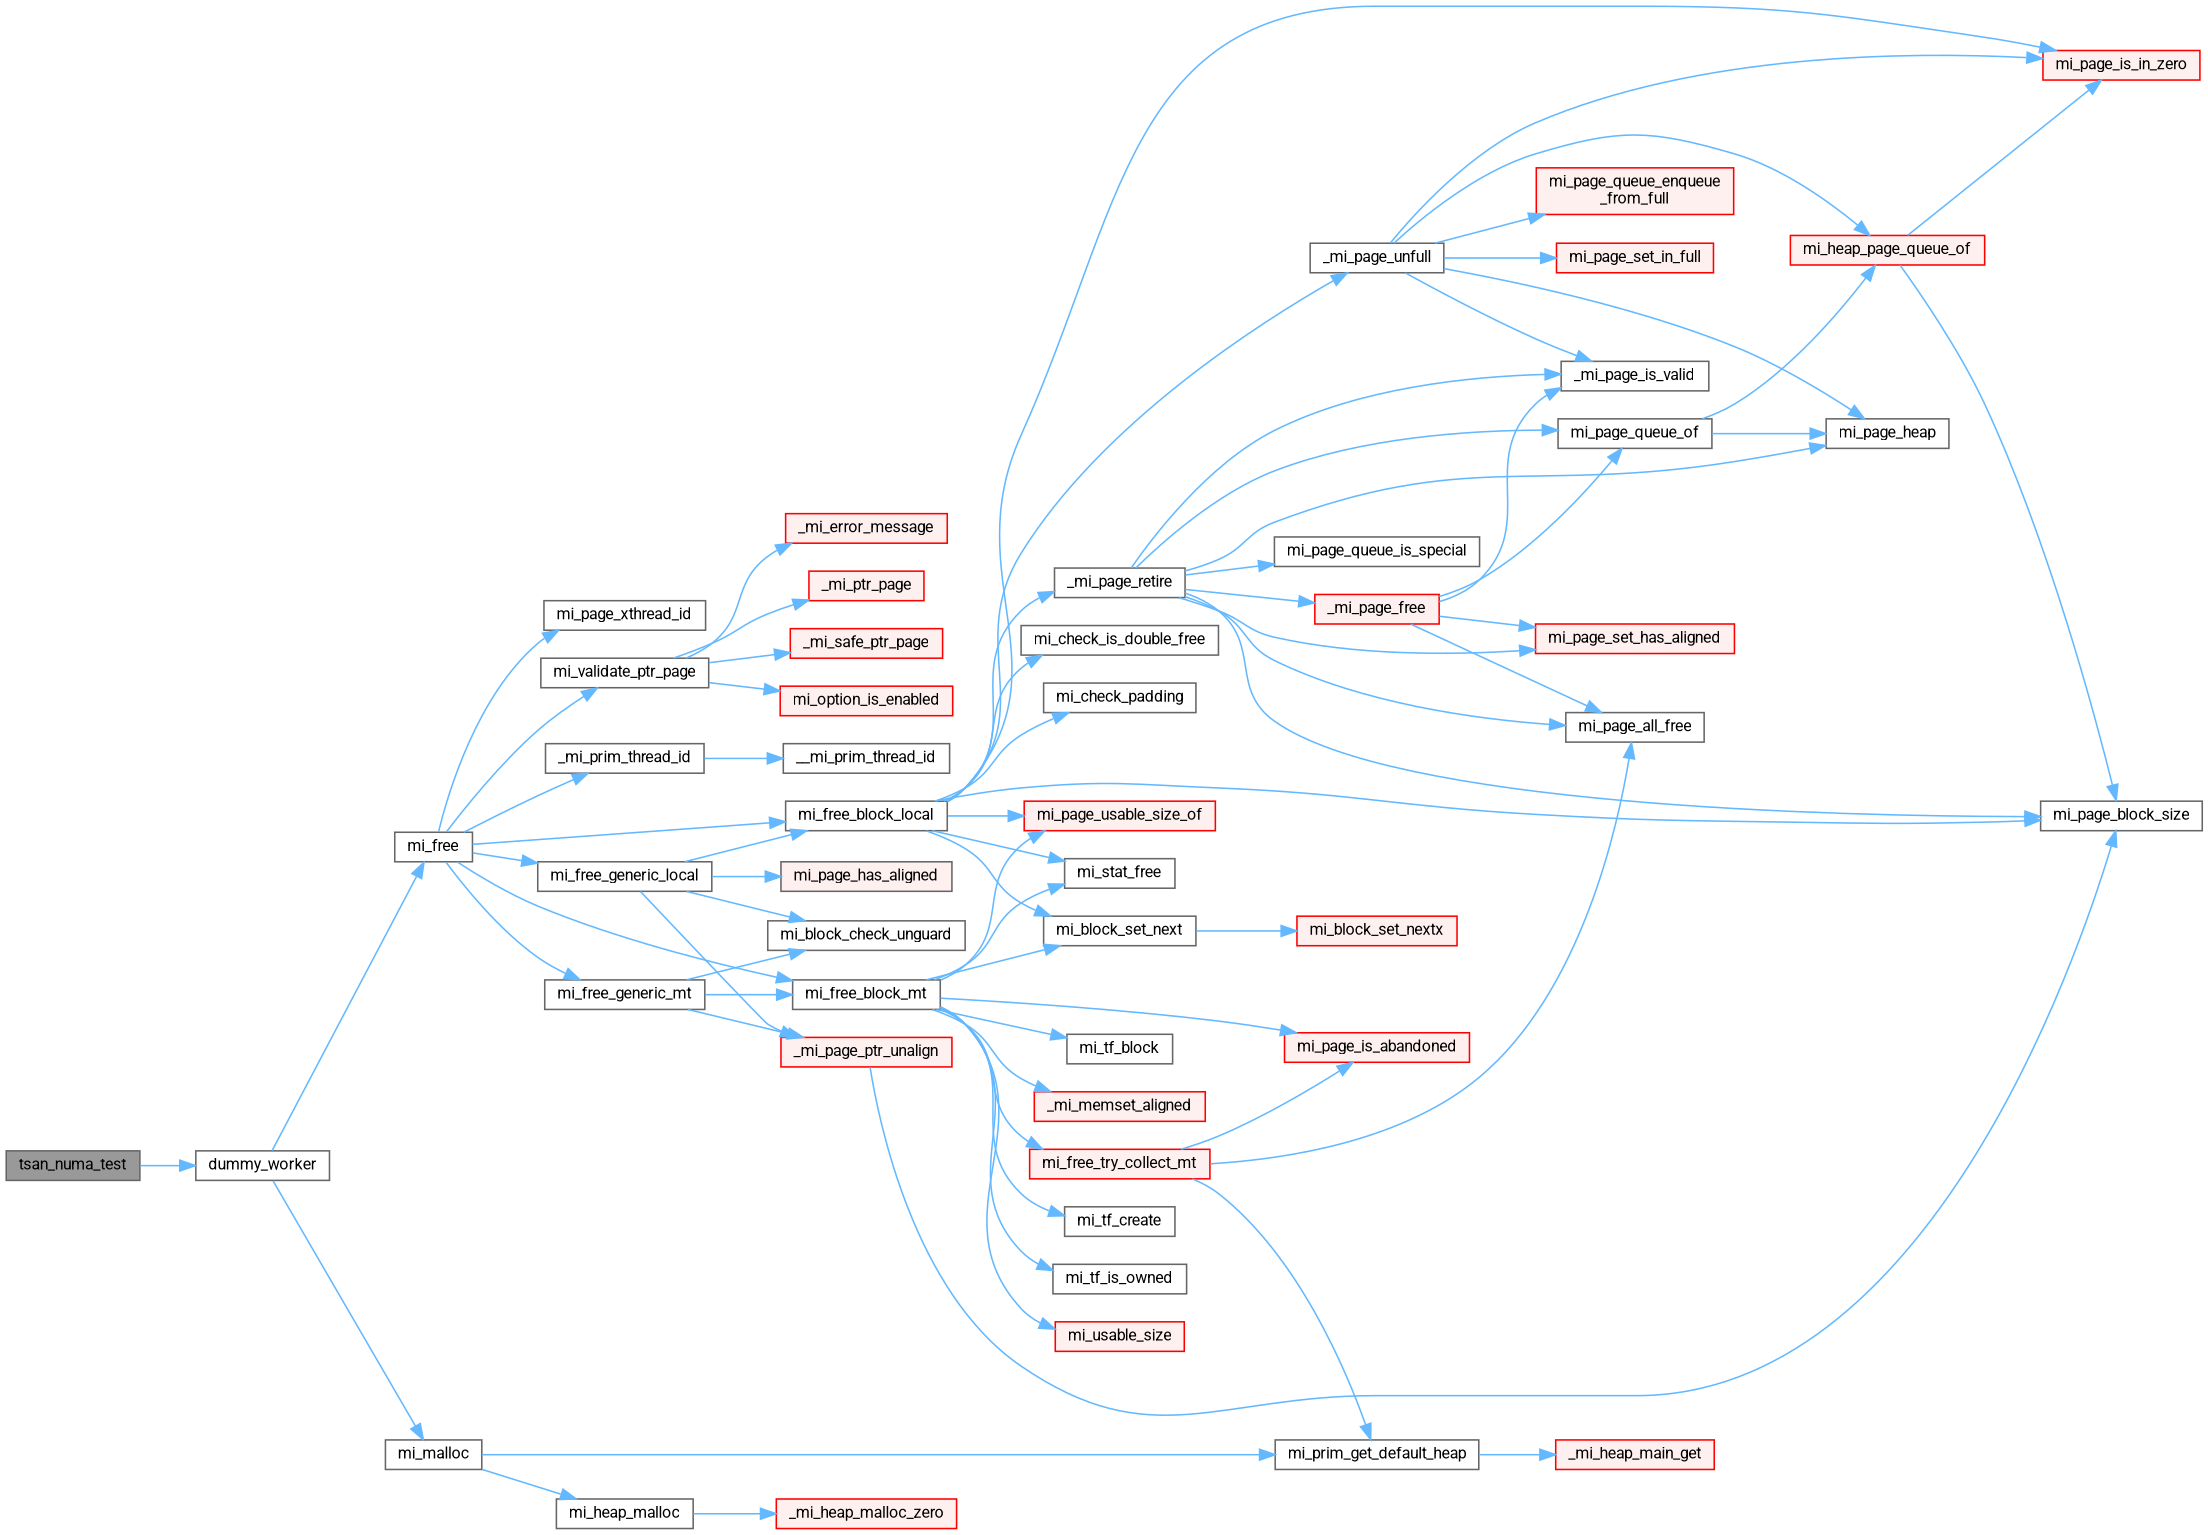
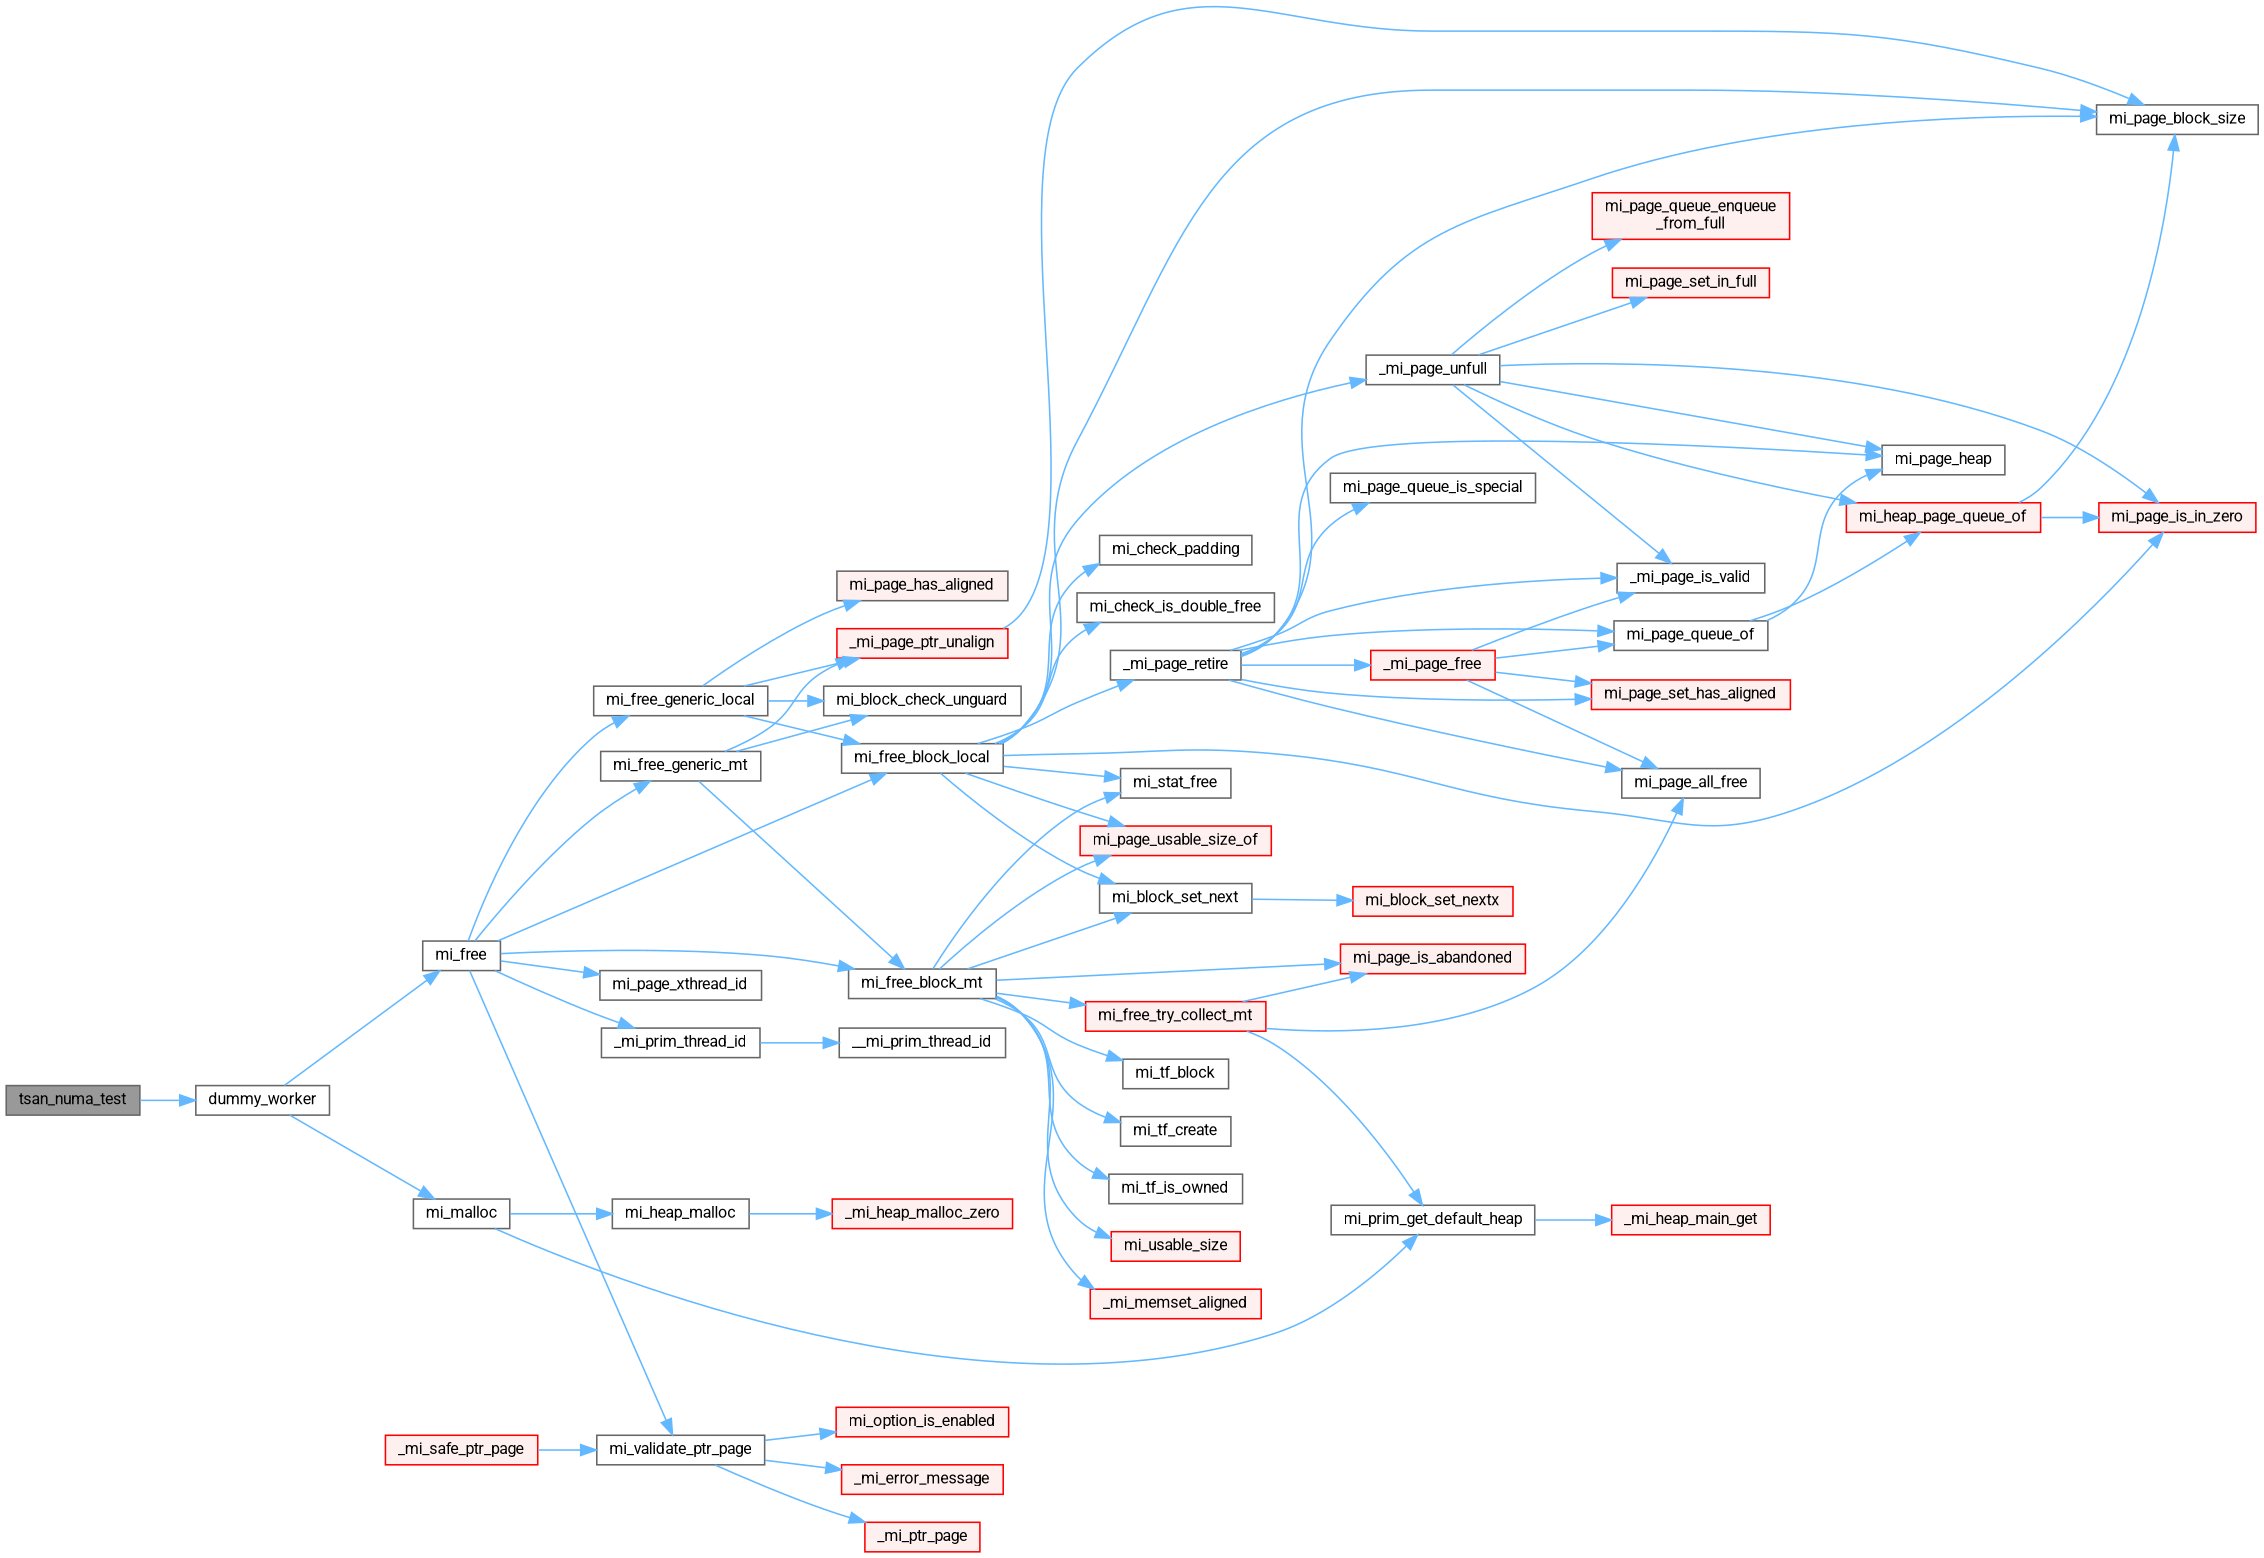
edge "mi_validate_ptr_page" -> "_mi_safe_ptr_page": reversed
